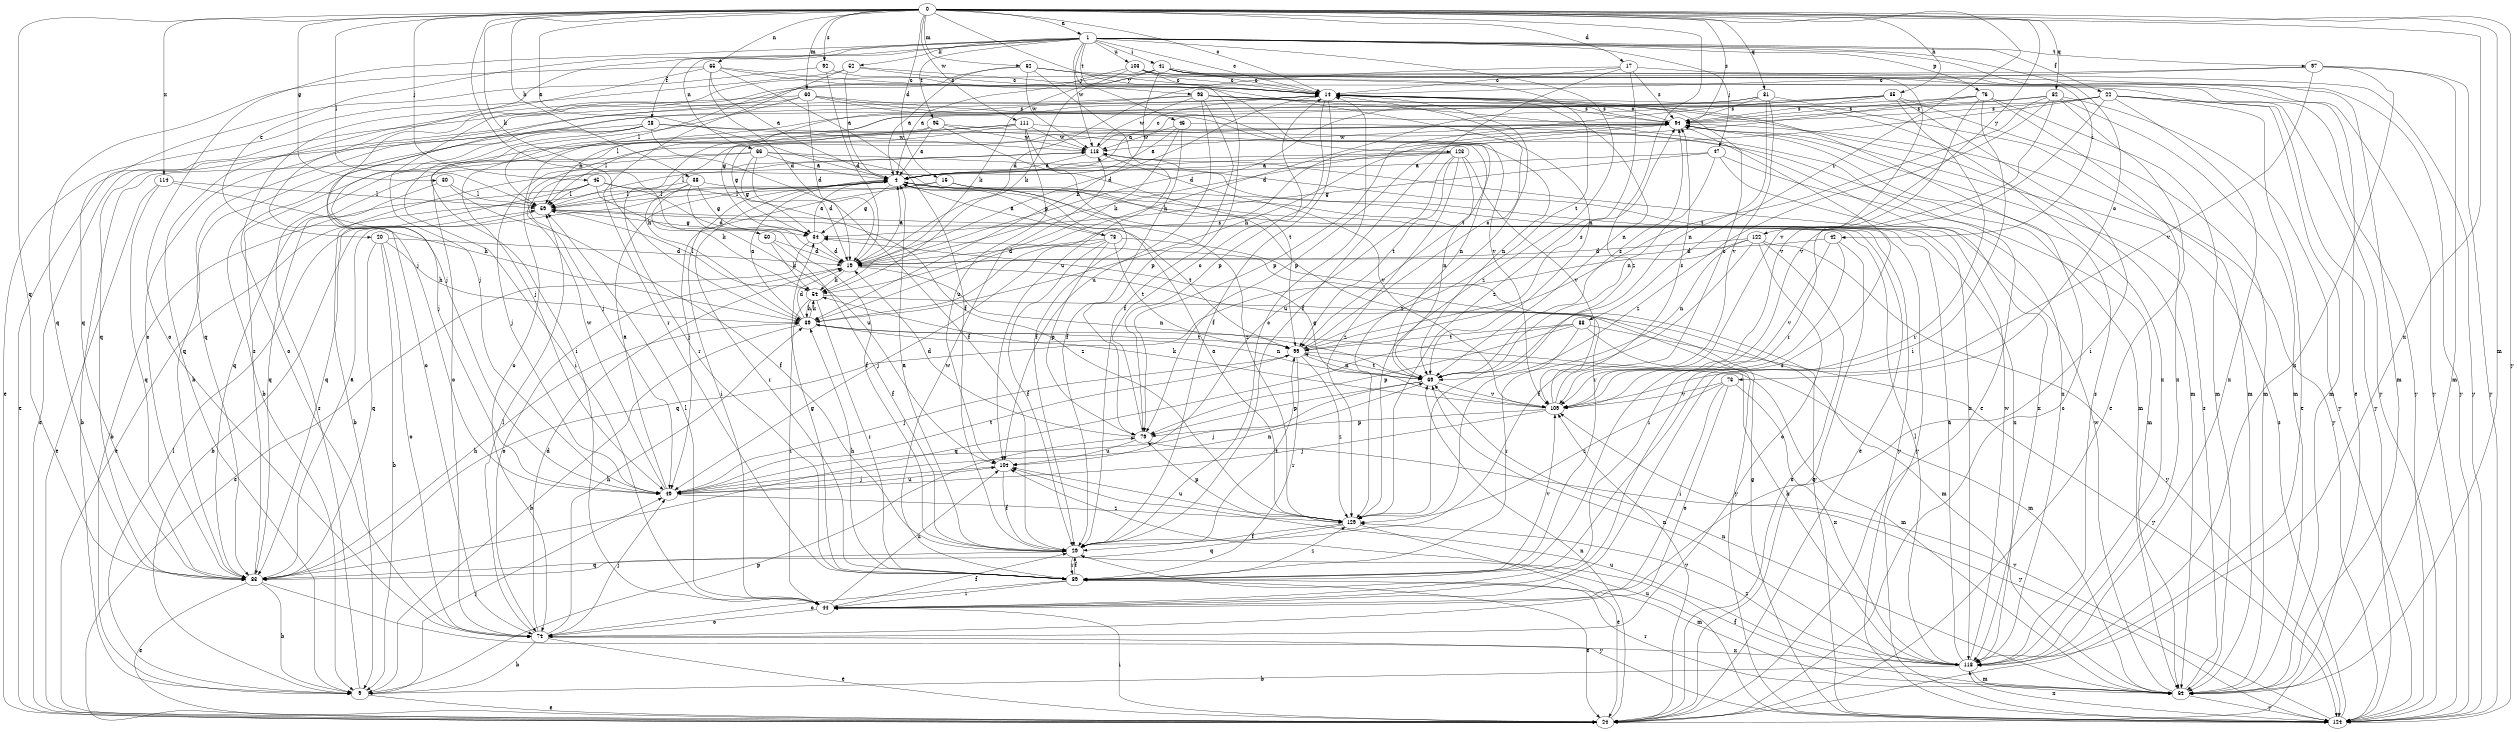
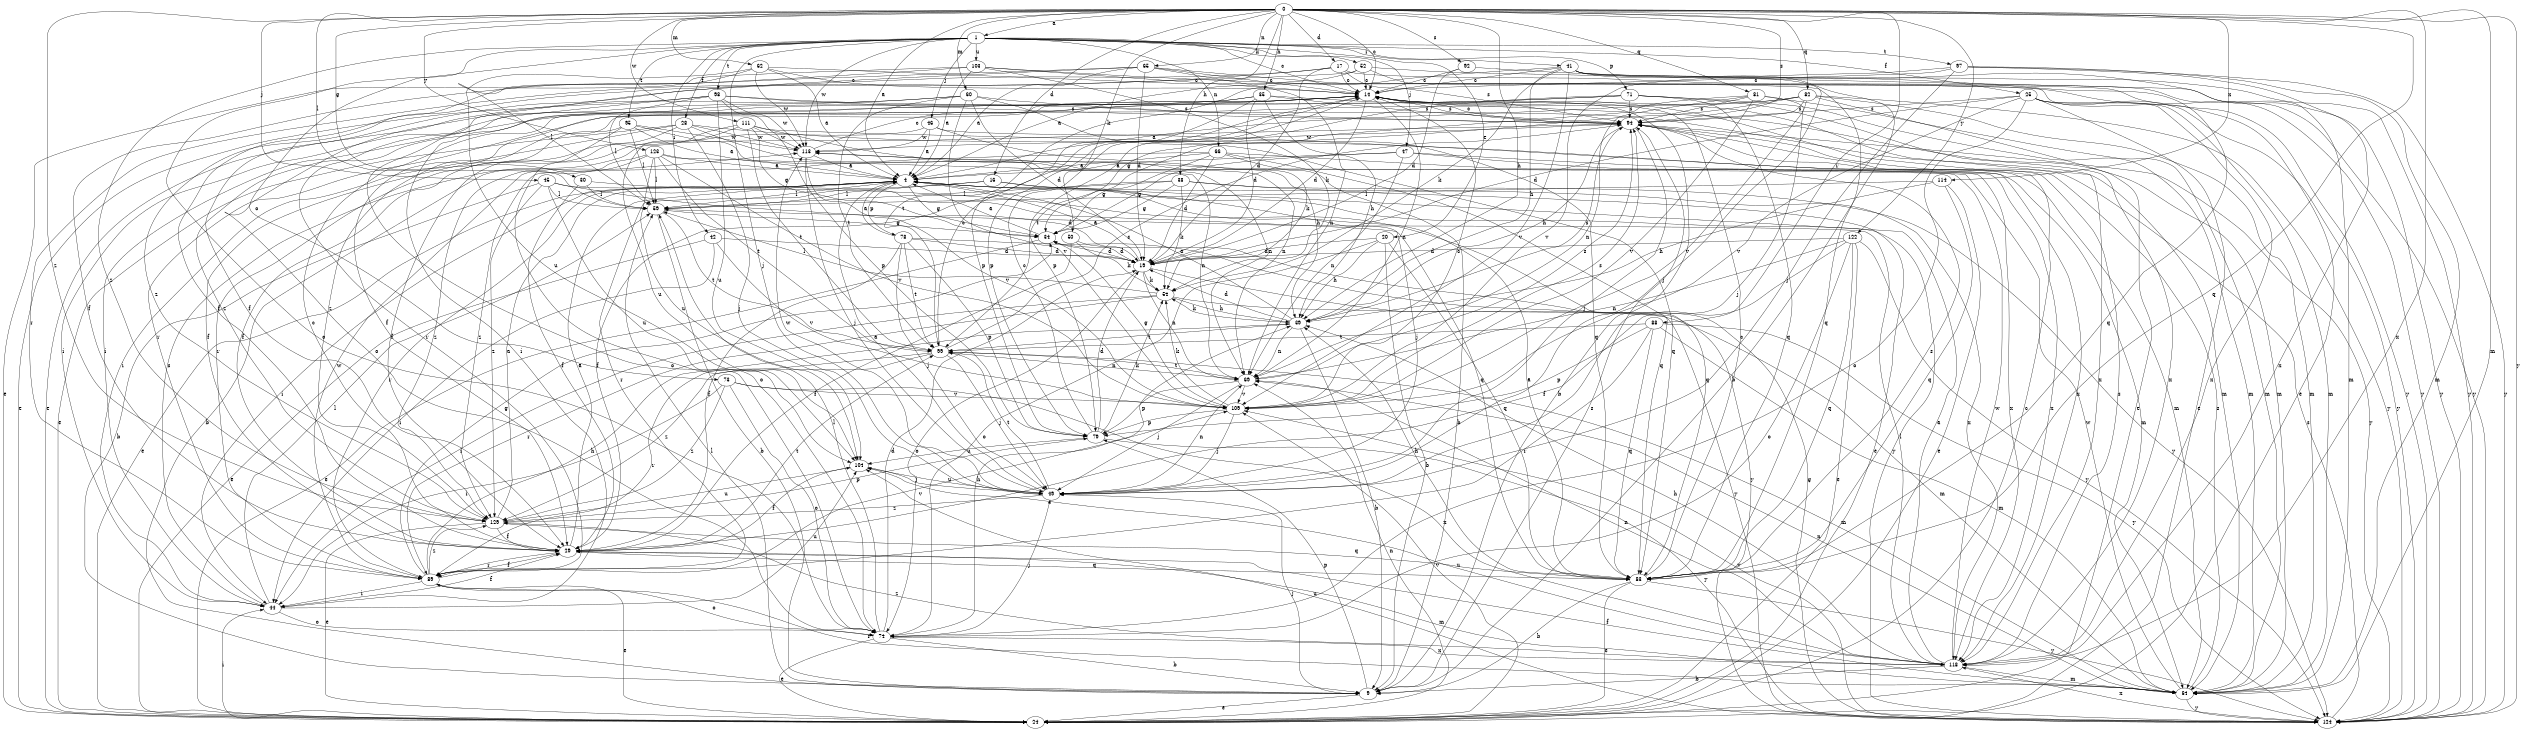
node "76": label "76" -> "71"
node "22": label "22" -> "25"
edge "79" -> "54": added, label "k"
